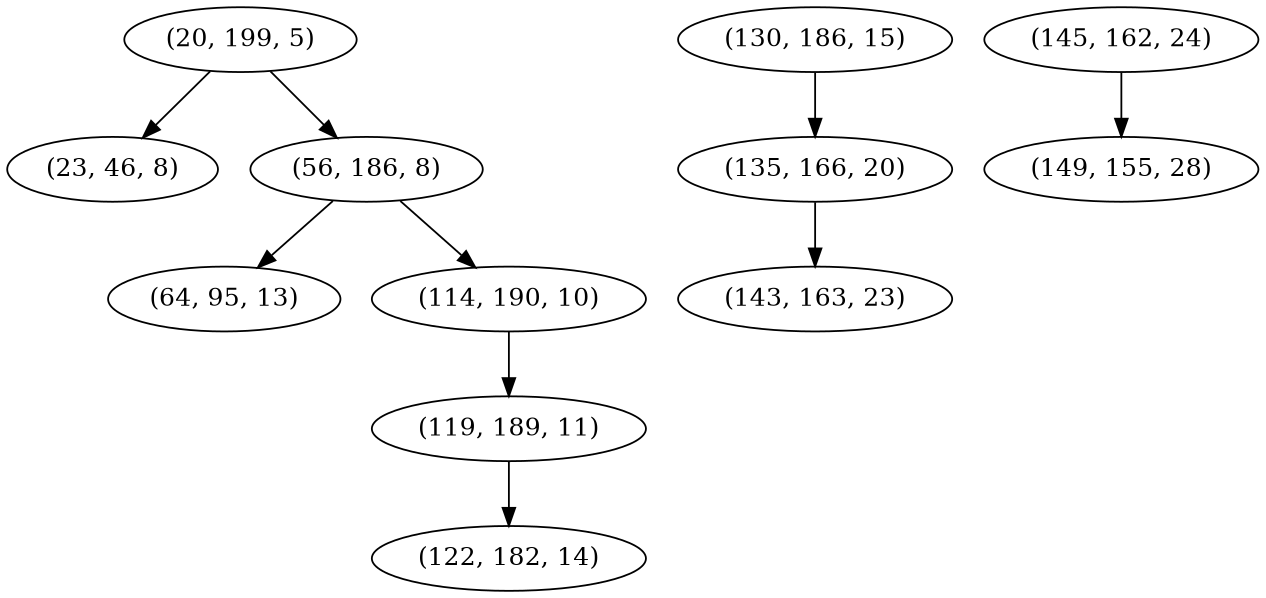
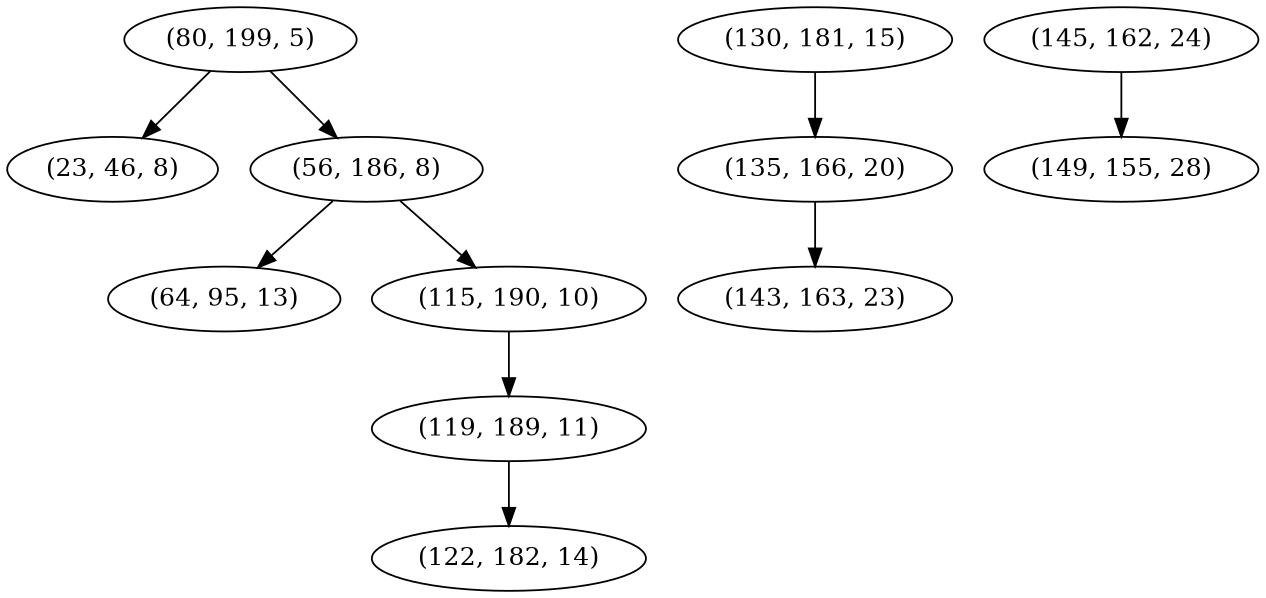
node "(20, 199, 5)": label "(20, 199, 5)" -> "(80, 199, 5)"
node "(130, 186, 15)": label "(130, 186, 15)" -> "(130, 181, 15)"
node "(114, 190, 10)": label "(114, 190, 10)" -> "(115, 190, 10)"
